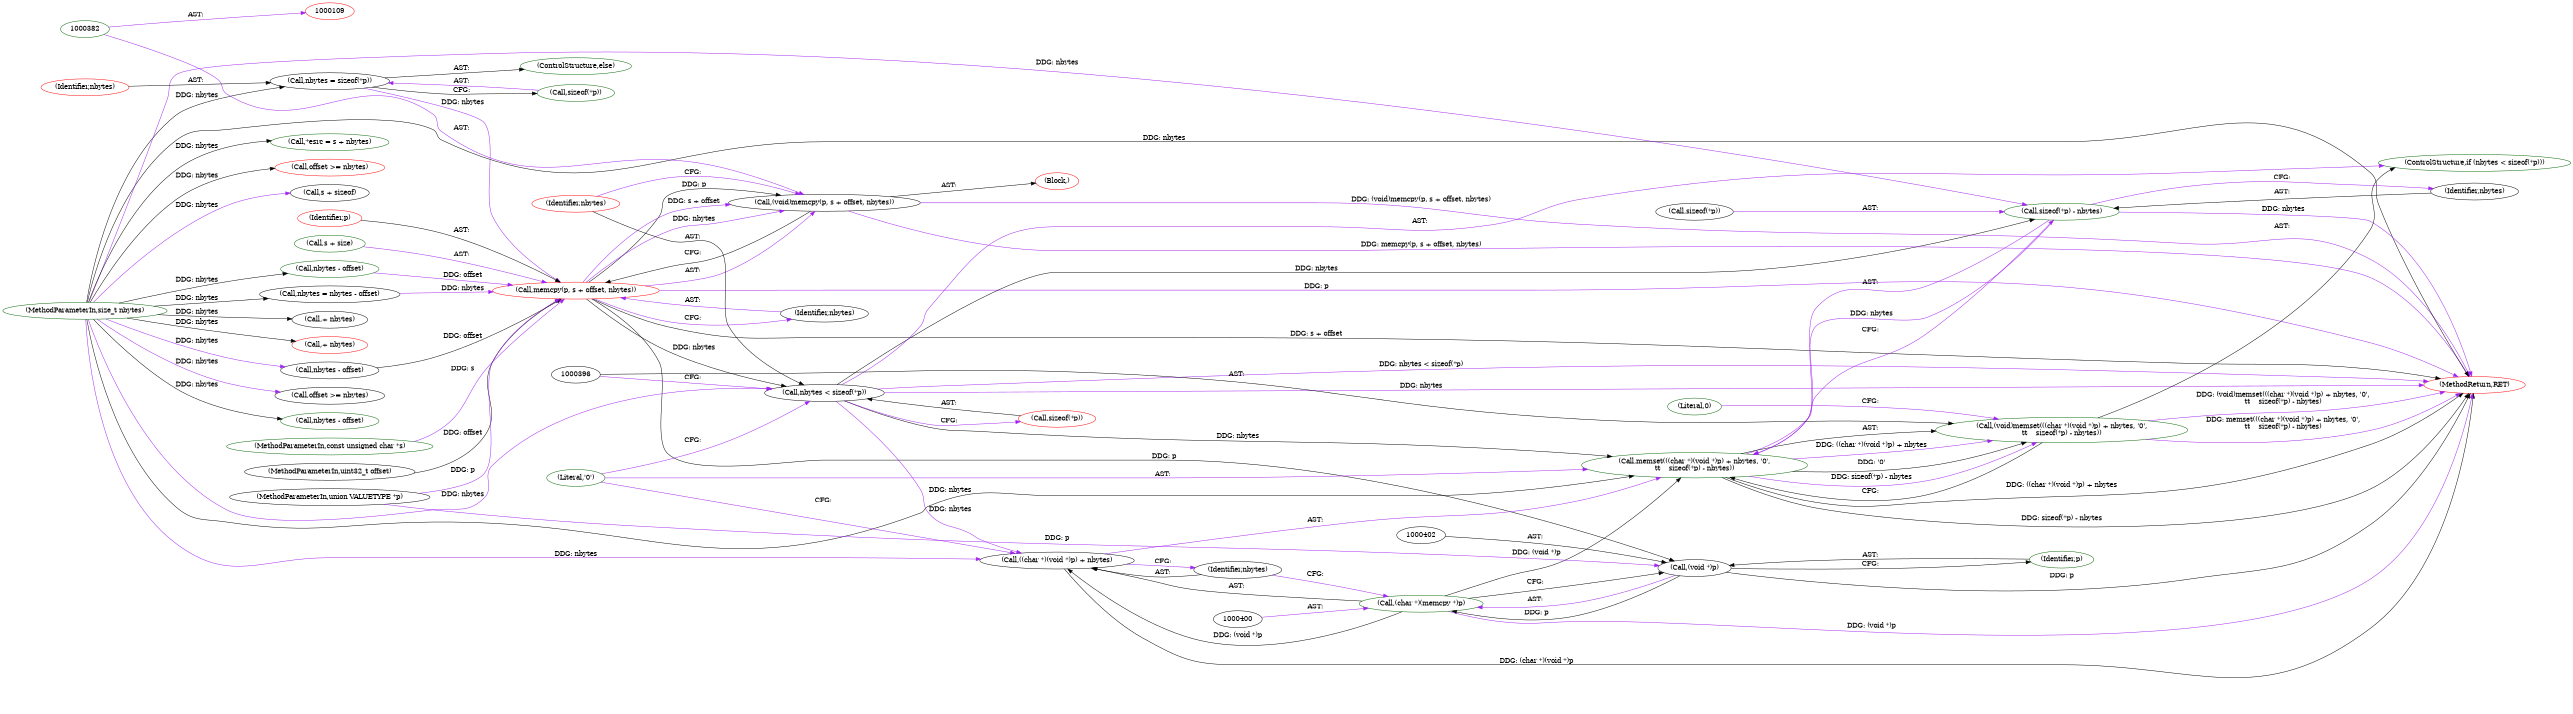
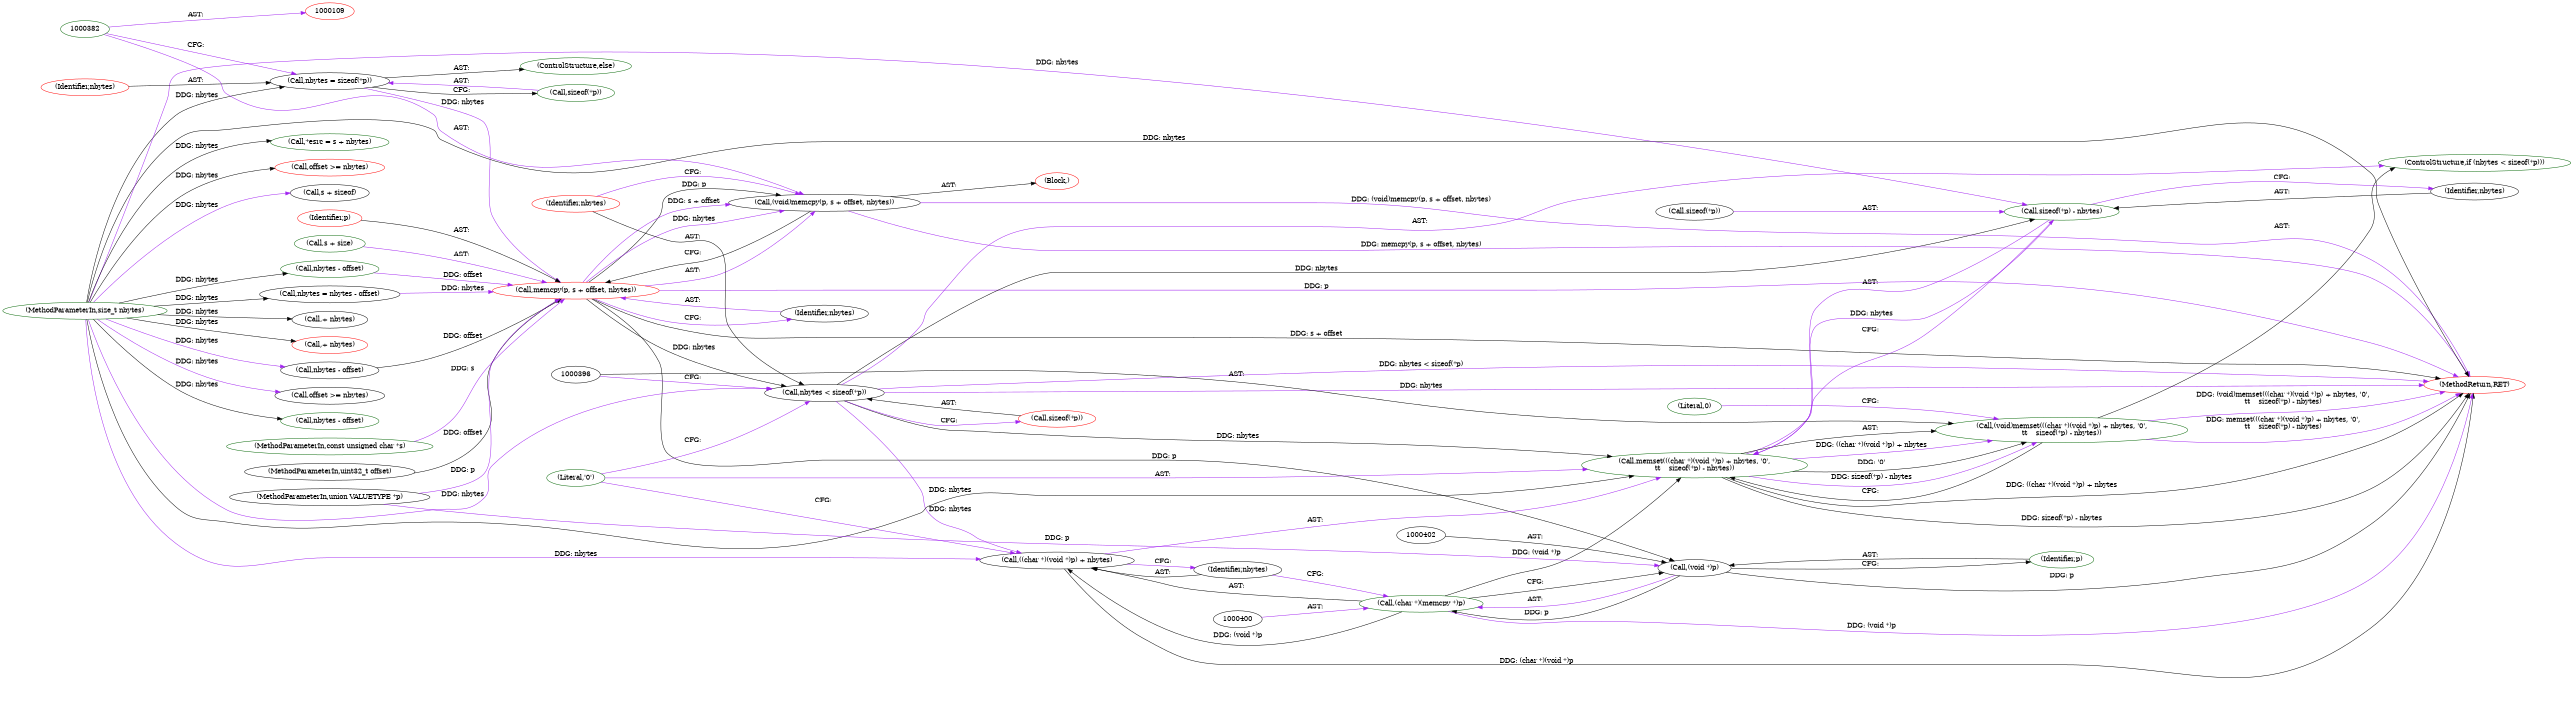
edge "1000382" -> "(Call,nbytes = sizeof(*p))": added, label "CFG:"
edge "(Call,sizeof(*p) - nbytes)" -> "(MethodReturn,RET)": removed, label "DDG: nbytes"
